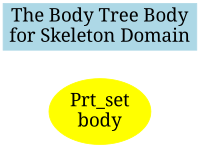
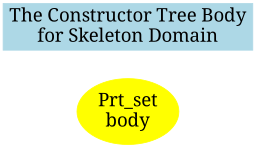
node "The Body Tree Body for Skeleton Domain": label "The Body Tree Body for Skeleton Domain" -> "The Constructor Tree Body for Skeleton Domain"
